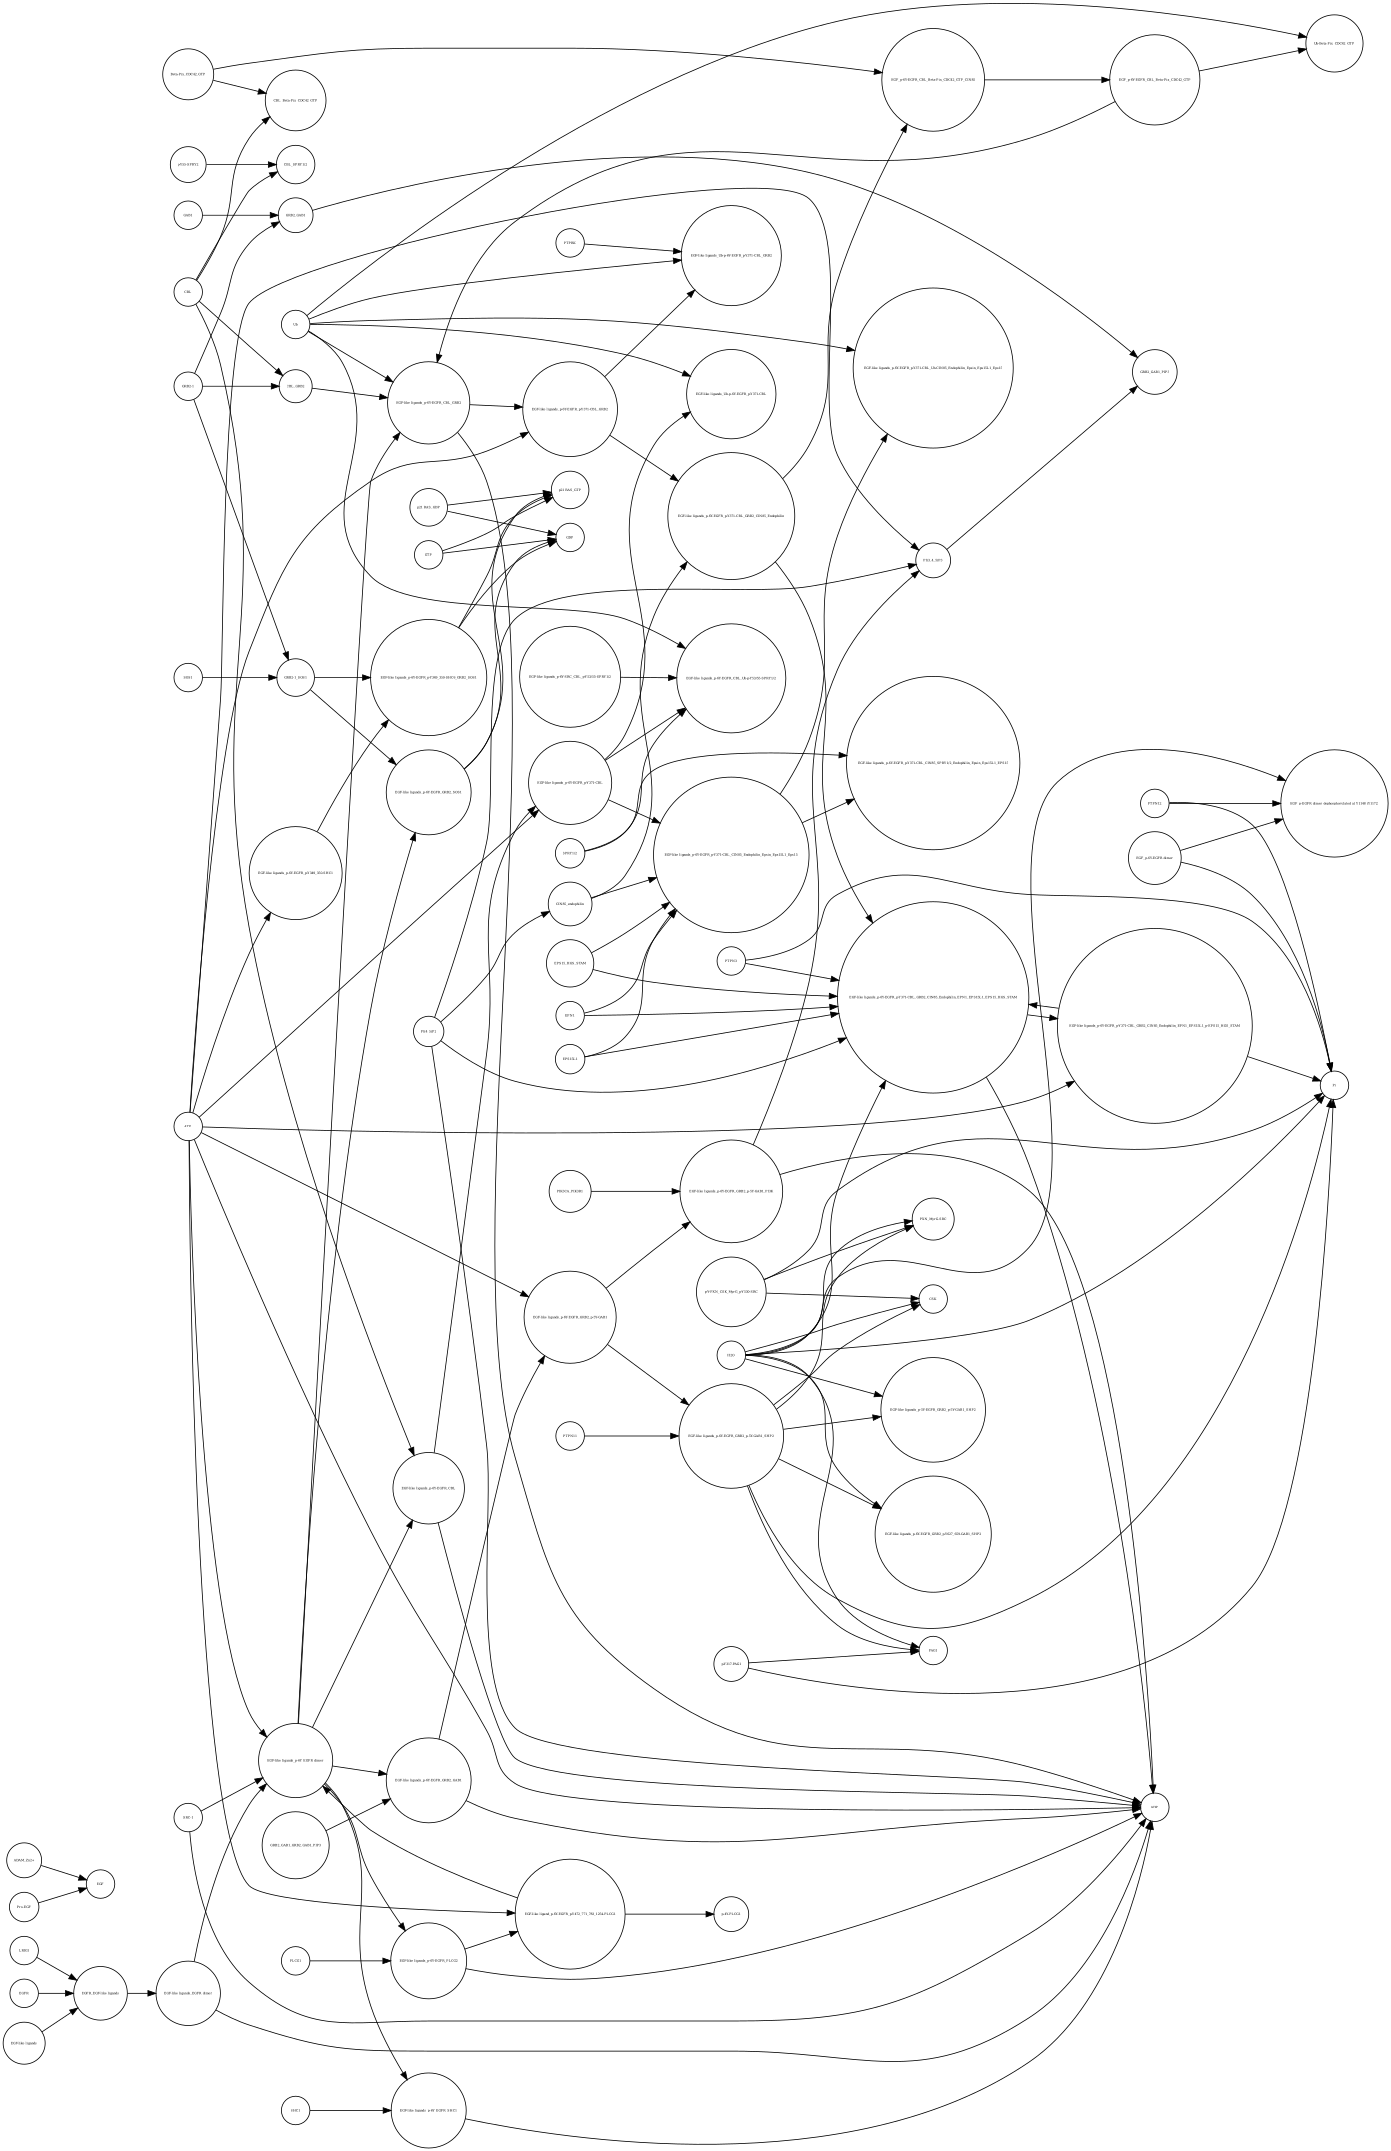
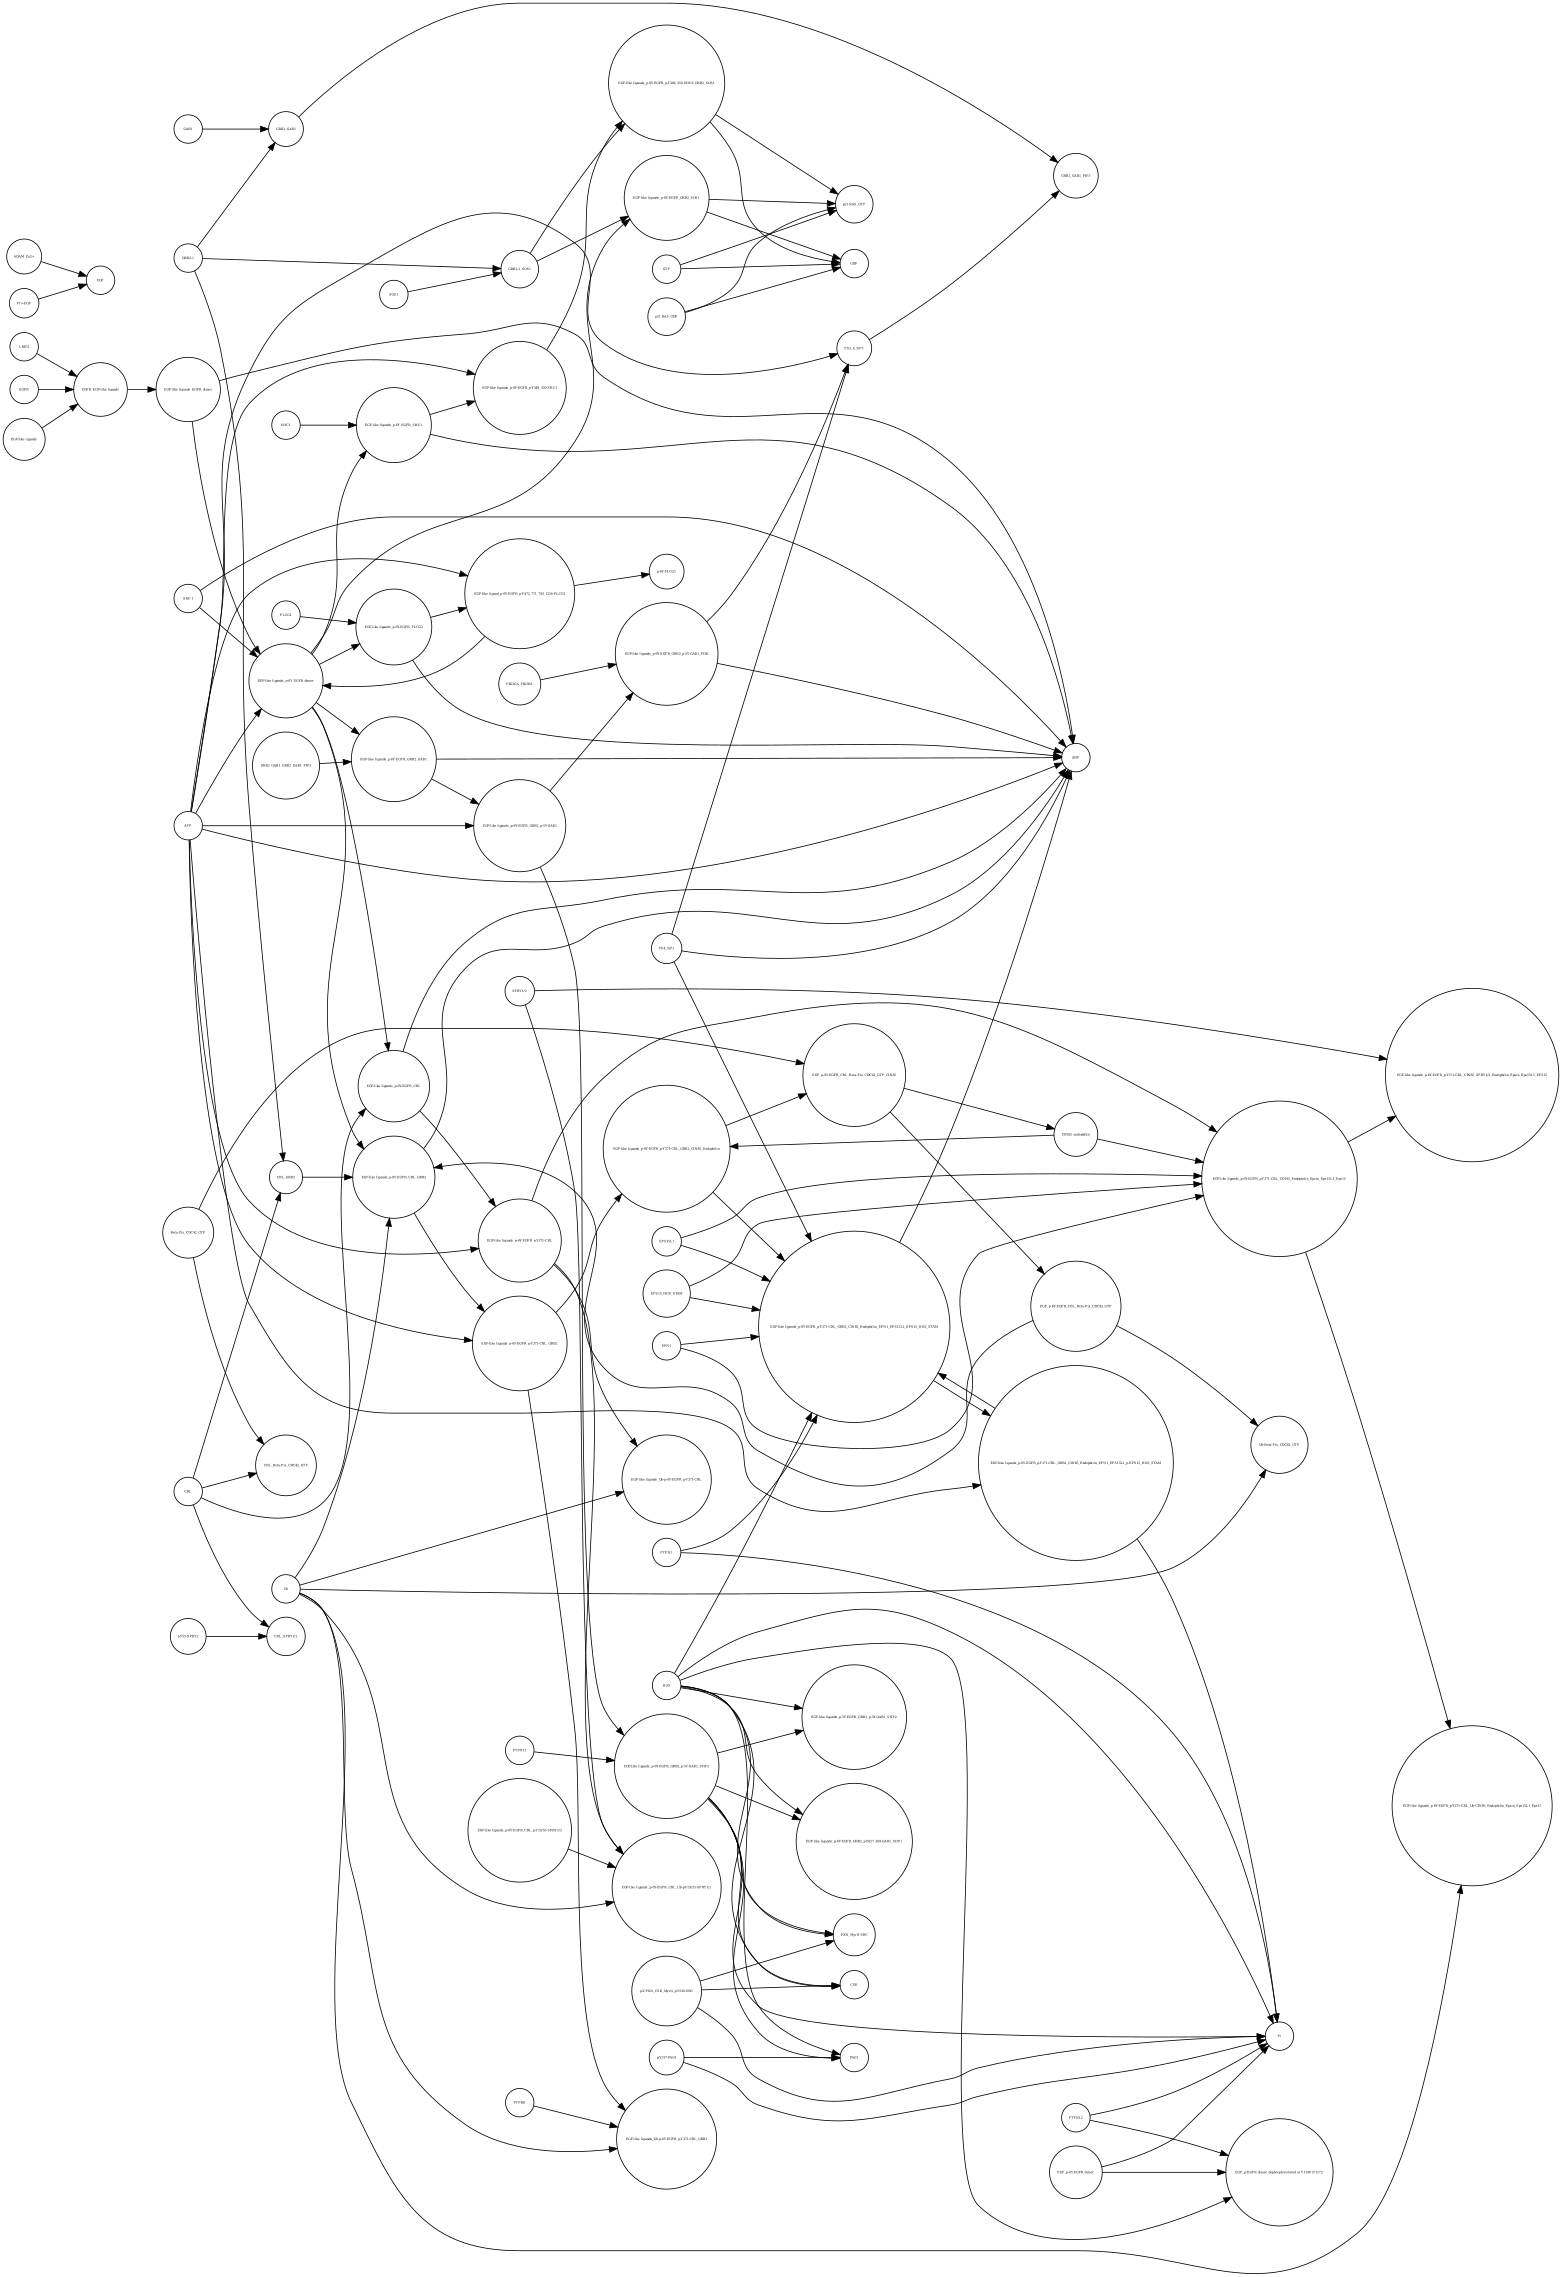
edge "EGF-like ligands_p-6Y EGFR_SHC1" -> "EGF-like ligands_p-6Y-EGFR_p-Y349_350-SHC1": added
node "EGF-like ligands_p-6Y-SRC_CBL_p-Y53/55-SPRY1/2": label "EGF-like ligands_p-6Y-SRC_CBL_p-Y53/55-SPRY1/2" -> "EGF-like ligands_p-6Y-EGFR_CBL_p-Y53/55-SPRY1/2"
edge "PI(4_5)P2" -> "CIN85_endophilin": now "EGF_p-6Y-EGFR_CBL_Beta-Pix_CDC42_GTP_CIN85" -> "CIN85_endophilin"
